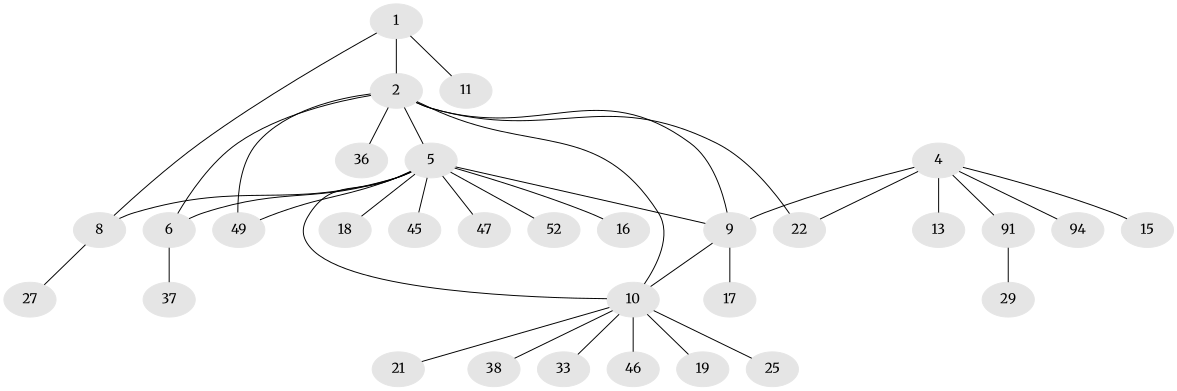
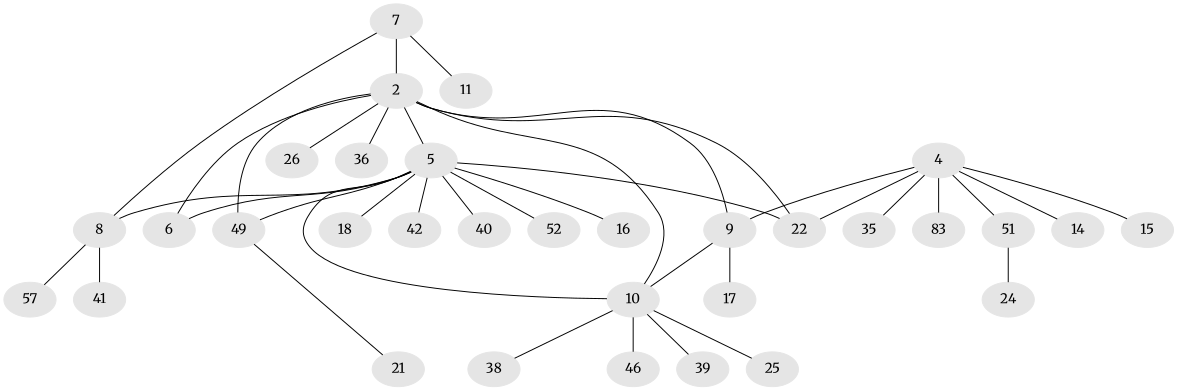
node "1": label "1" -> "7"
node "26": added
edge "5" -- "9": now "5" -- "22"
node "45": label "45" -> "42"
node "47": label "47" -> "40"
node "35": added
node "13": label "13" -> "83"
node "91": label "91" -> "51"
node "94": label "94" -> "14"
node "27": label "27" -> "57"
node "41": added
node "37": removed
node "29": label "29" -> "24"
edge "10" -- "21": now "49" -- "21"
node "33": removed
node "19": label "19" -> "39"
